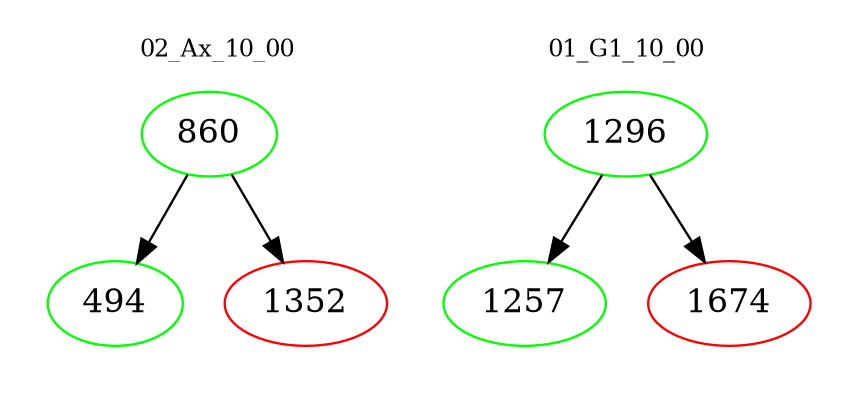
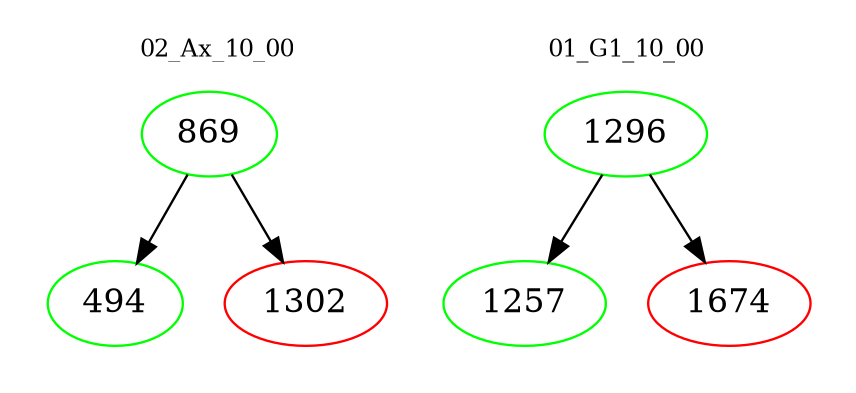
node "860": label "860" -> "869"
node "1352": label "1352" -> "1302"
